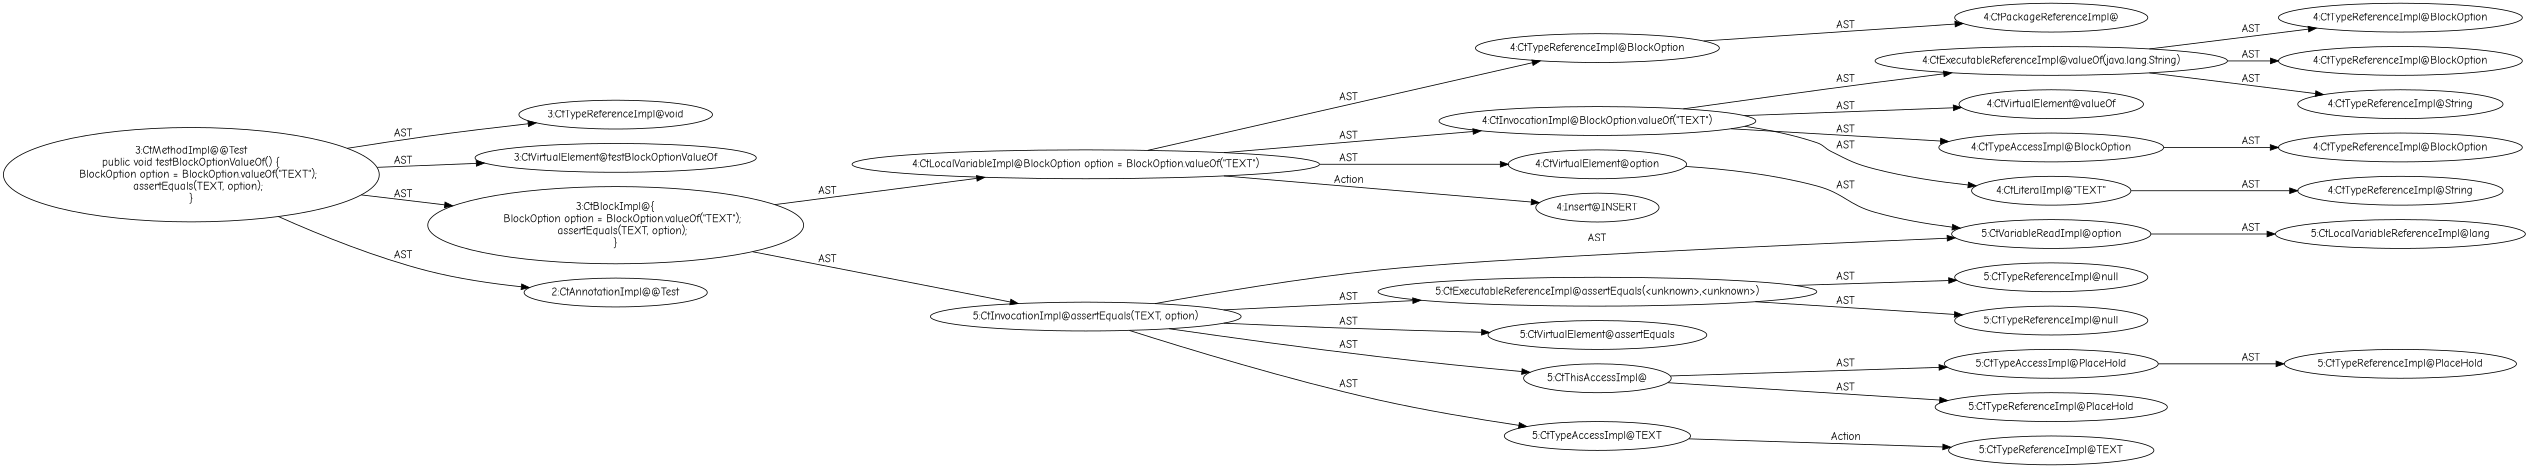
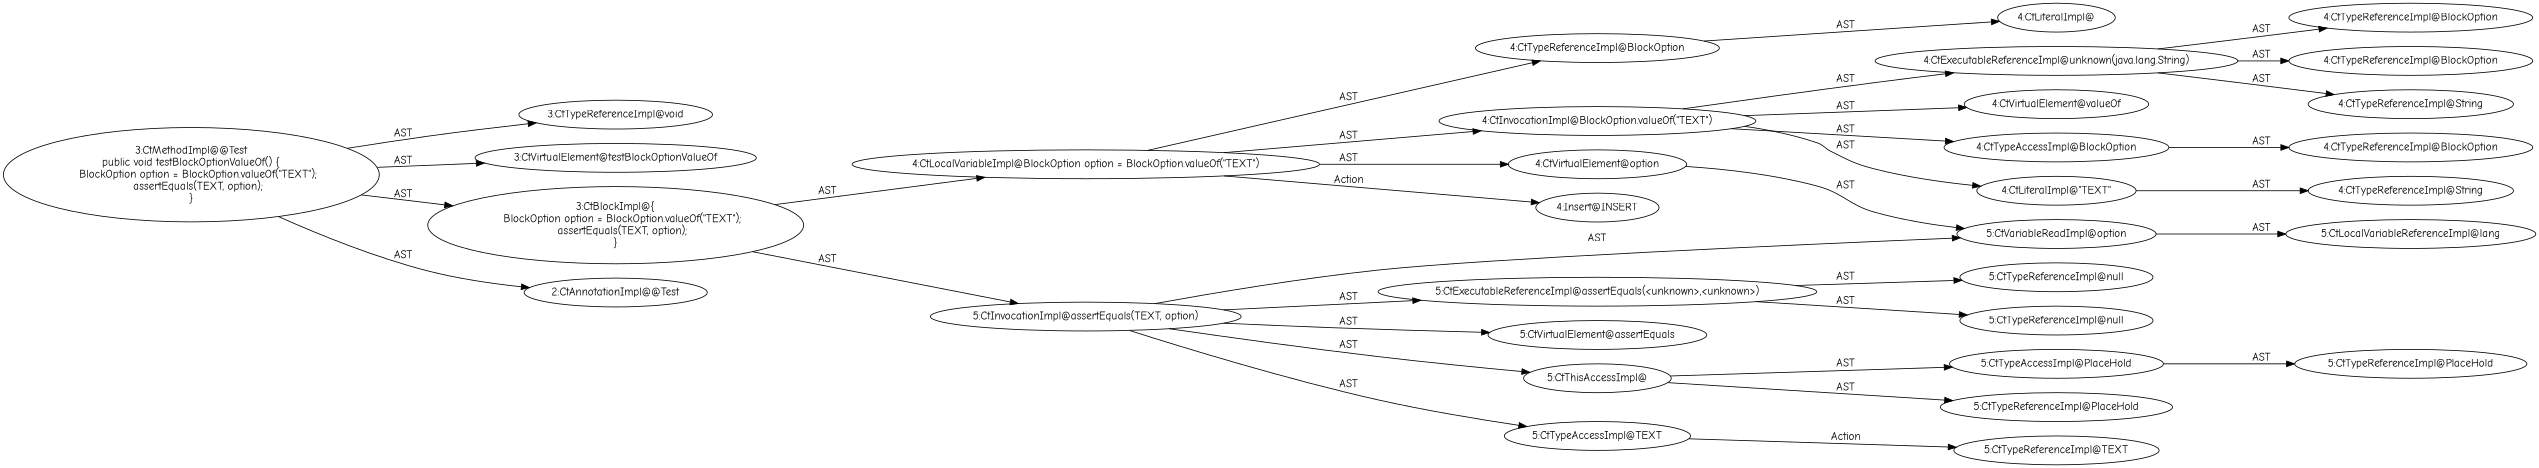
node "4:CtPackageReferenceImpl@": label "4:CtPackageReferenceImpl@" -> "4:CtLiteralImpl@"
node "4:CtExecutableReferenceImpl@valueOf(java.lang.String)": label "4:CtExecutableReferenceImpl@valueOf(java.lang.String)" -> "4:CtExecutableReferenceImpl@unknown(java.lang.String)"
